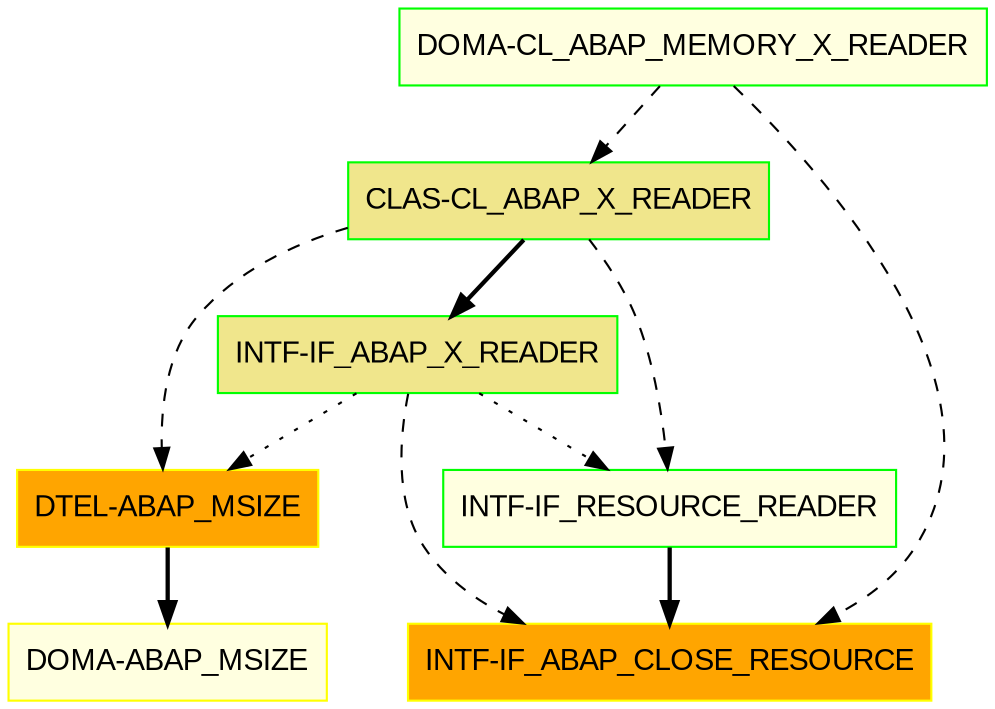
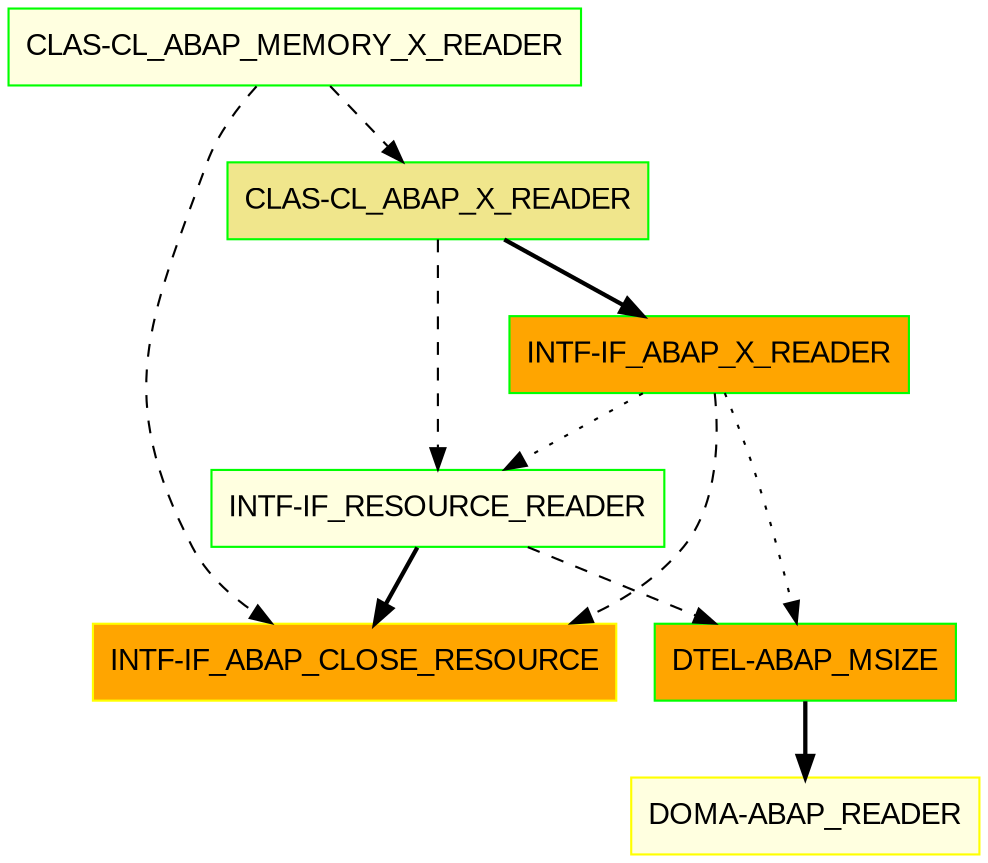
node "DOMA-CL_ABAP_MEMORY_X_READER": label "DOMA-CL_ABAP_MEMORY_X_READER" -> "CLAS-CL_ABAP_MEMORY_X_READER"
edge "CLAS-CL_ABAP_X_READER" -> "DTEL-ABAP_MSIZE": now "INTF-IF_RESOURCE_READER" -> "DTEL-ABAP_MSIZE"
node "INTF-IF_ABAP_X_READER": fillcolor khaki -> orange
node "DTEL-ABAP_MSIZE": color yellow -> green
node "DOMA-ABAP_MSIZE": label "DOMA-ABAP_MSIZE" -> "DOMA-ABAP_READER"
